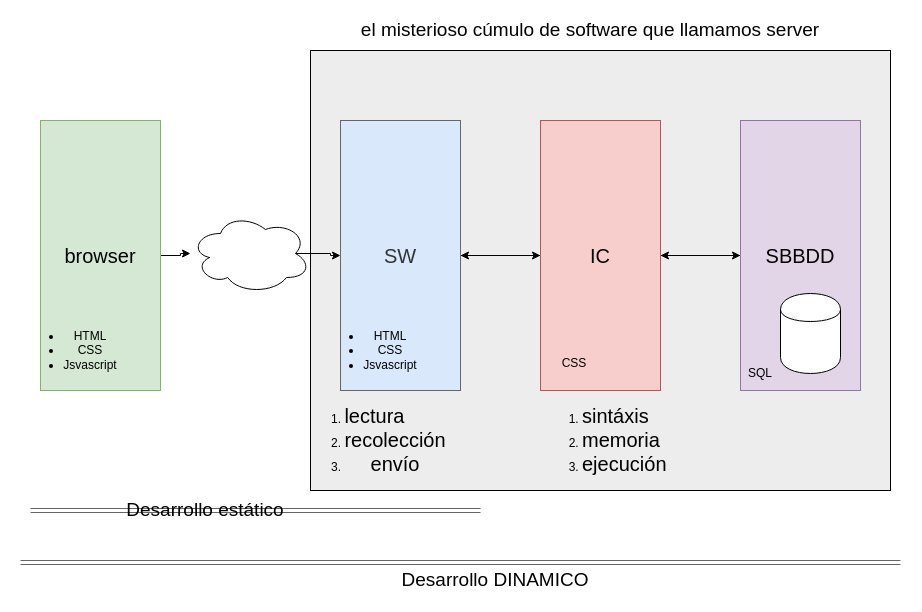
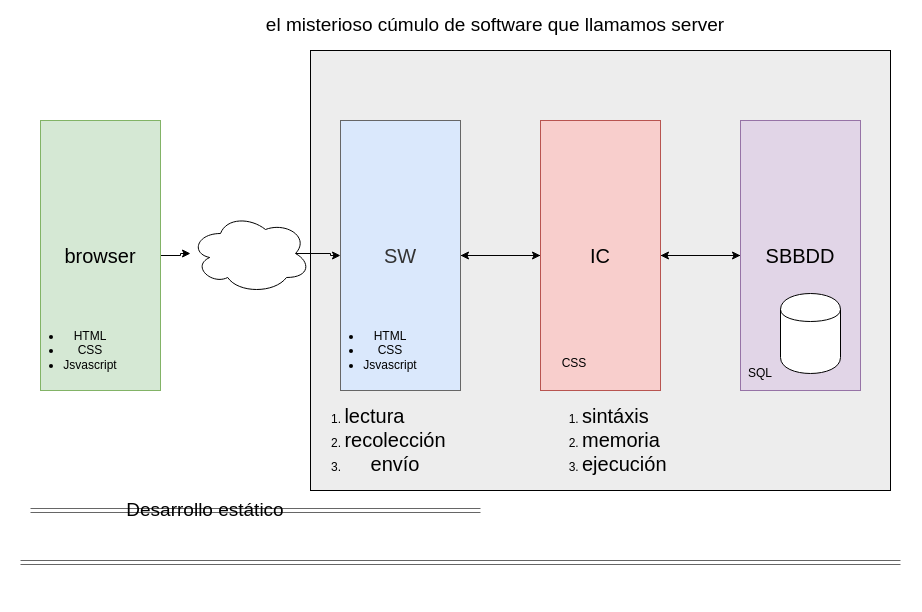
node "el misterioso cúmulo de software que llamamos server": moved (591, 31) -> (496, 26)
node "Desarrollo DINAMICO": removed
